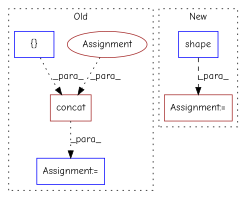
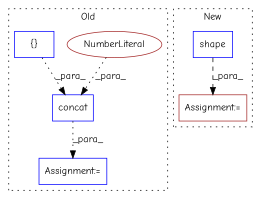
node "Assignment": label "Assignment" -> "NumberLiteral"
node "concat": color brown -> blue
